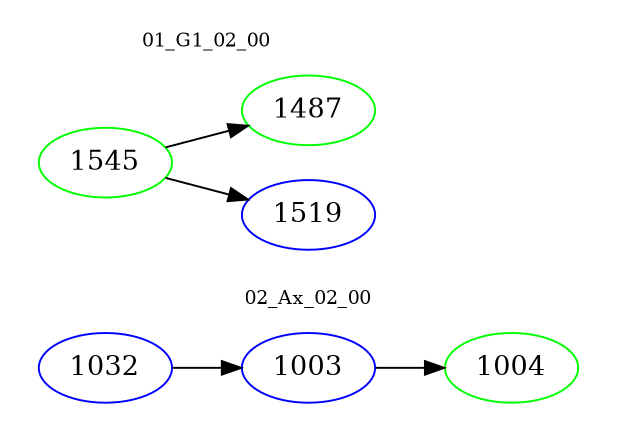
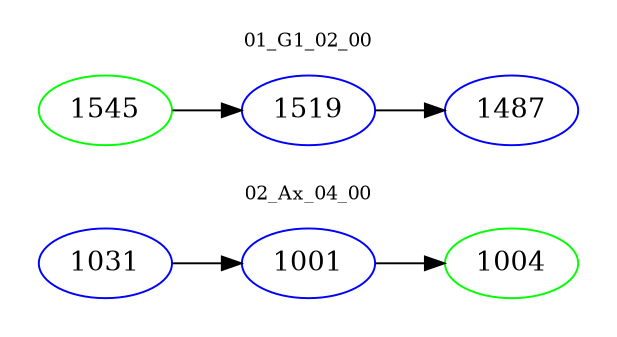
node "1487": color green -> blue
edge "1545" -> "1487": now "1519" -> "1487"
cluster "02_Ax_02_00": label "02_Ax_02_00" -> "02_Ax_04_00"
node "1032": label "1032" -> "1031"
node "1003": label "1003" -> "1001"
